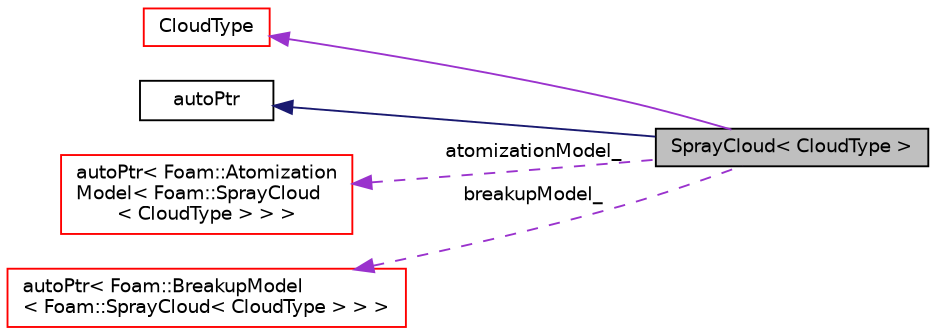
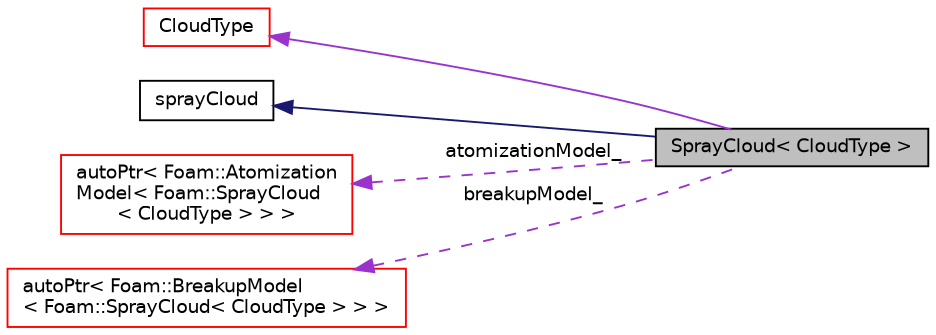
node "autoPtr": label "autoPtr" -> "sprayCloud"
